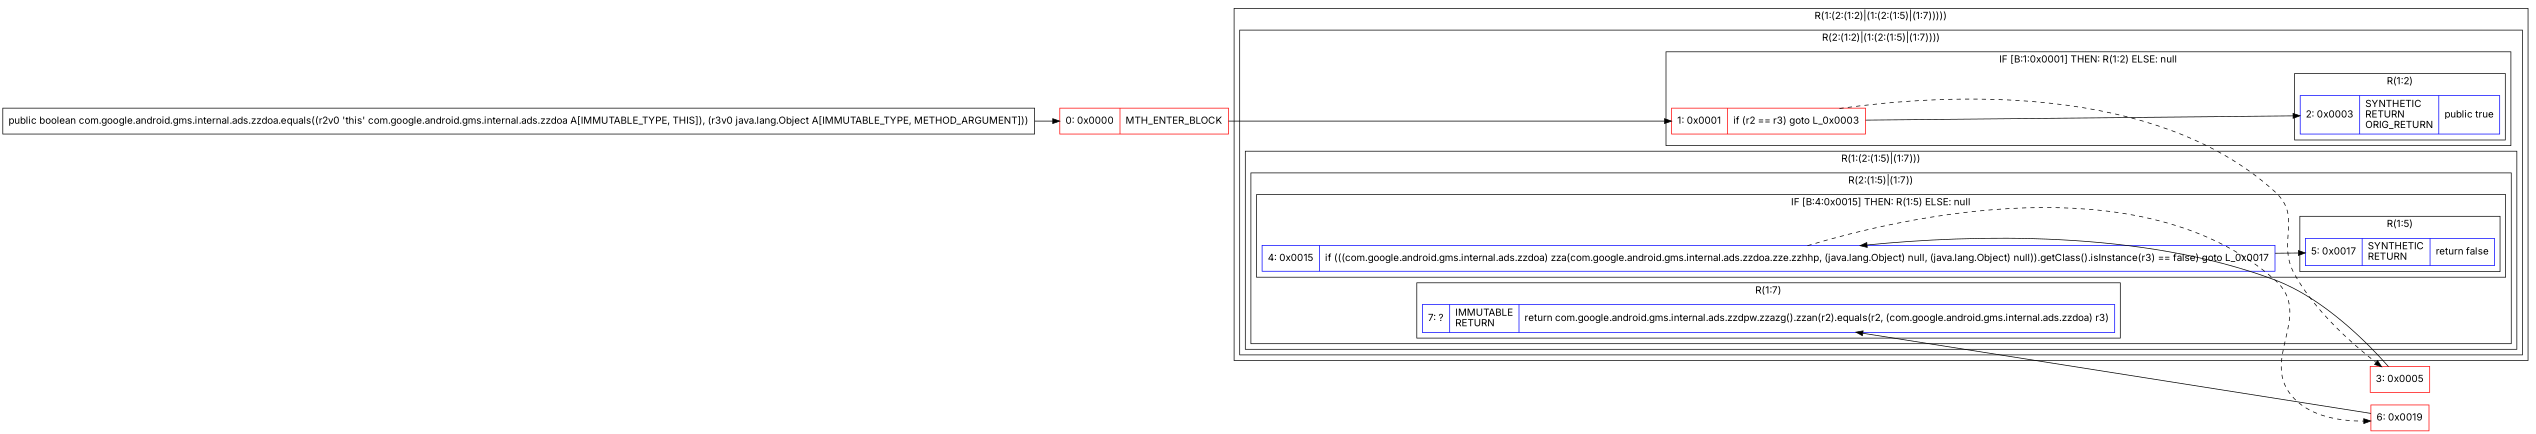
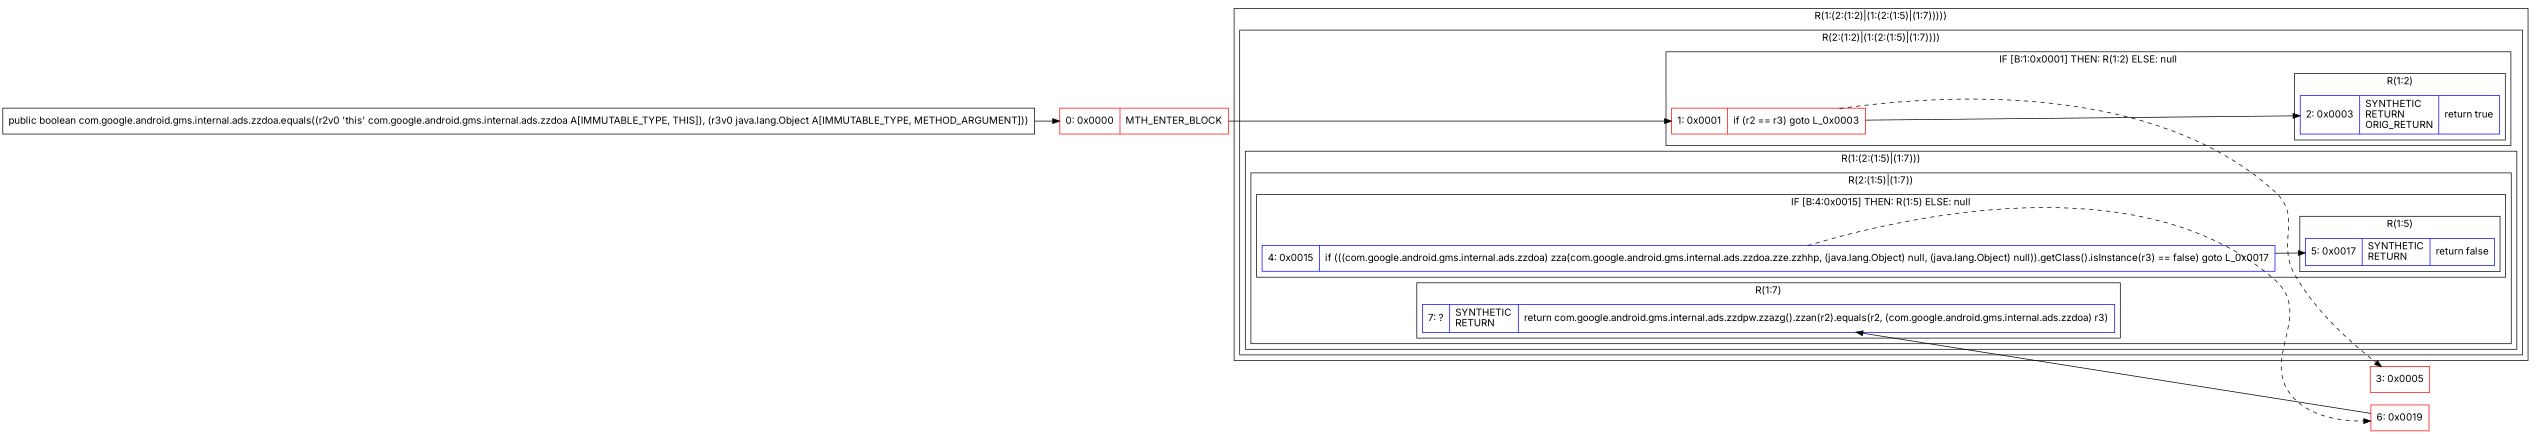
node "2: 0x0003": text "public true" -> "return true"
edge "3: 0x0005" -> "4: 0x0015": removed
node "7: ?": text "IMMUTABLE" -> "SYNTHETIC"
